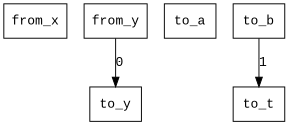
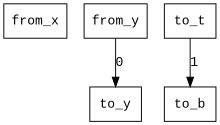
node "to_a": removed
edge "to_b" -> "to_t": reversed
